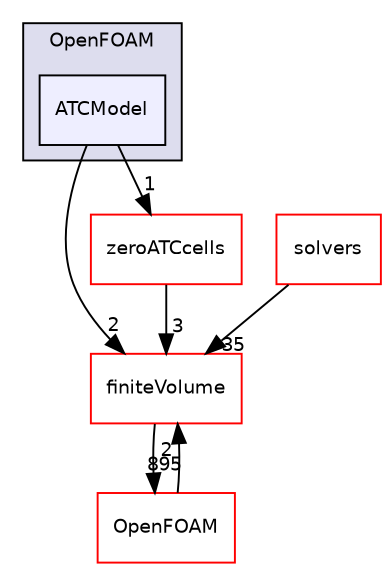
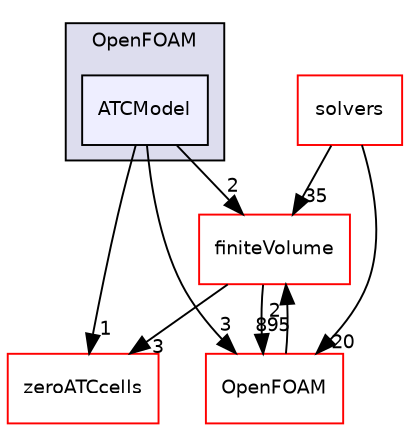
edge "solvers" -> "OpenFOAM": added
edge "ATCModel" -> "OpenFOAM": added
edge "zeroATCcells" -> "finiteVolume": reversed
